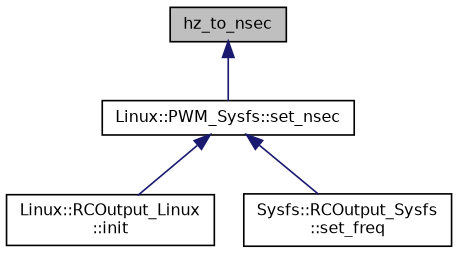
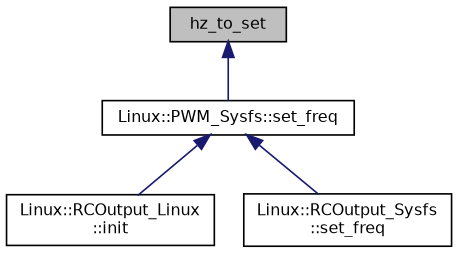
node "hz_to_nsec": label "hz_to_nsec" -> "hz_to_set"
node "Linux::PWM_Sysfs::set_nsec": label "Linux::PWM_Sysfs::set_nsec" -> "Linux::PWM_Sysfs::set_freq"
node "Sysfs::RCOutput_Sysfs ::set_freq": label "Sysfs::RCOutput_Sysfs ::set_freq" -> "Linux::RCOutput_Sysfs ::set_freq"
